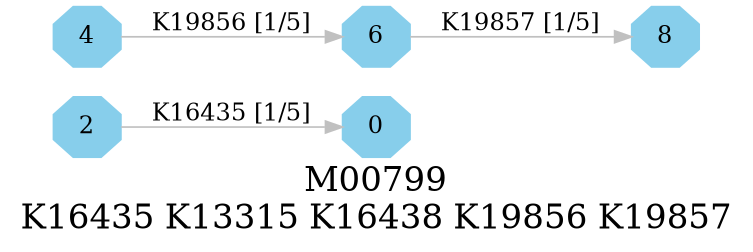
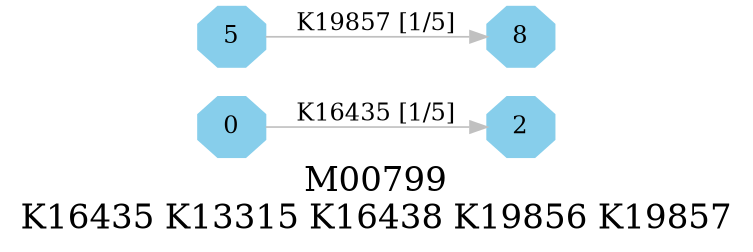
node "4": removed
node "6": label "6" -> "5"
edge "2" -> "0": reversed
